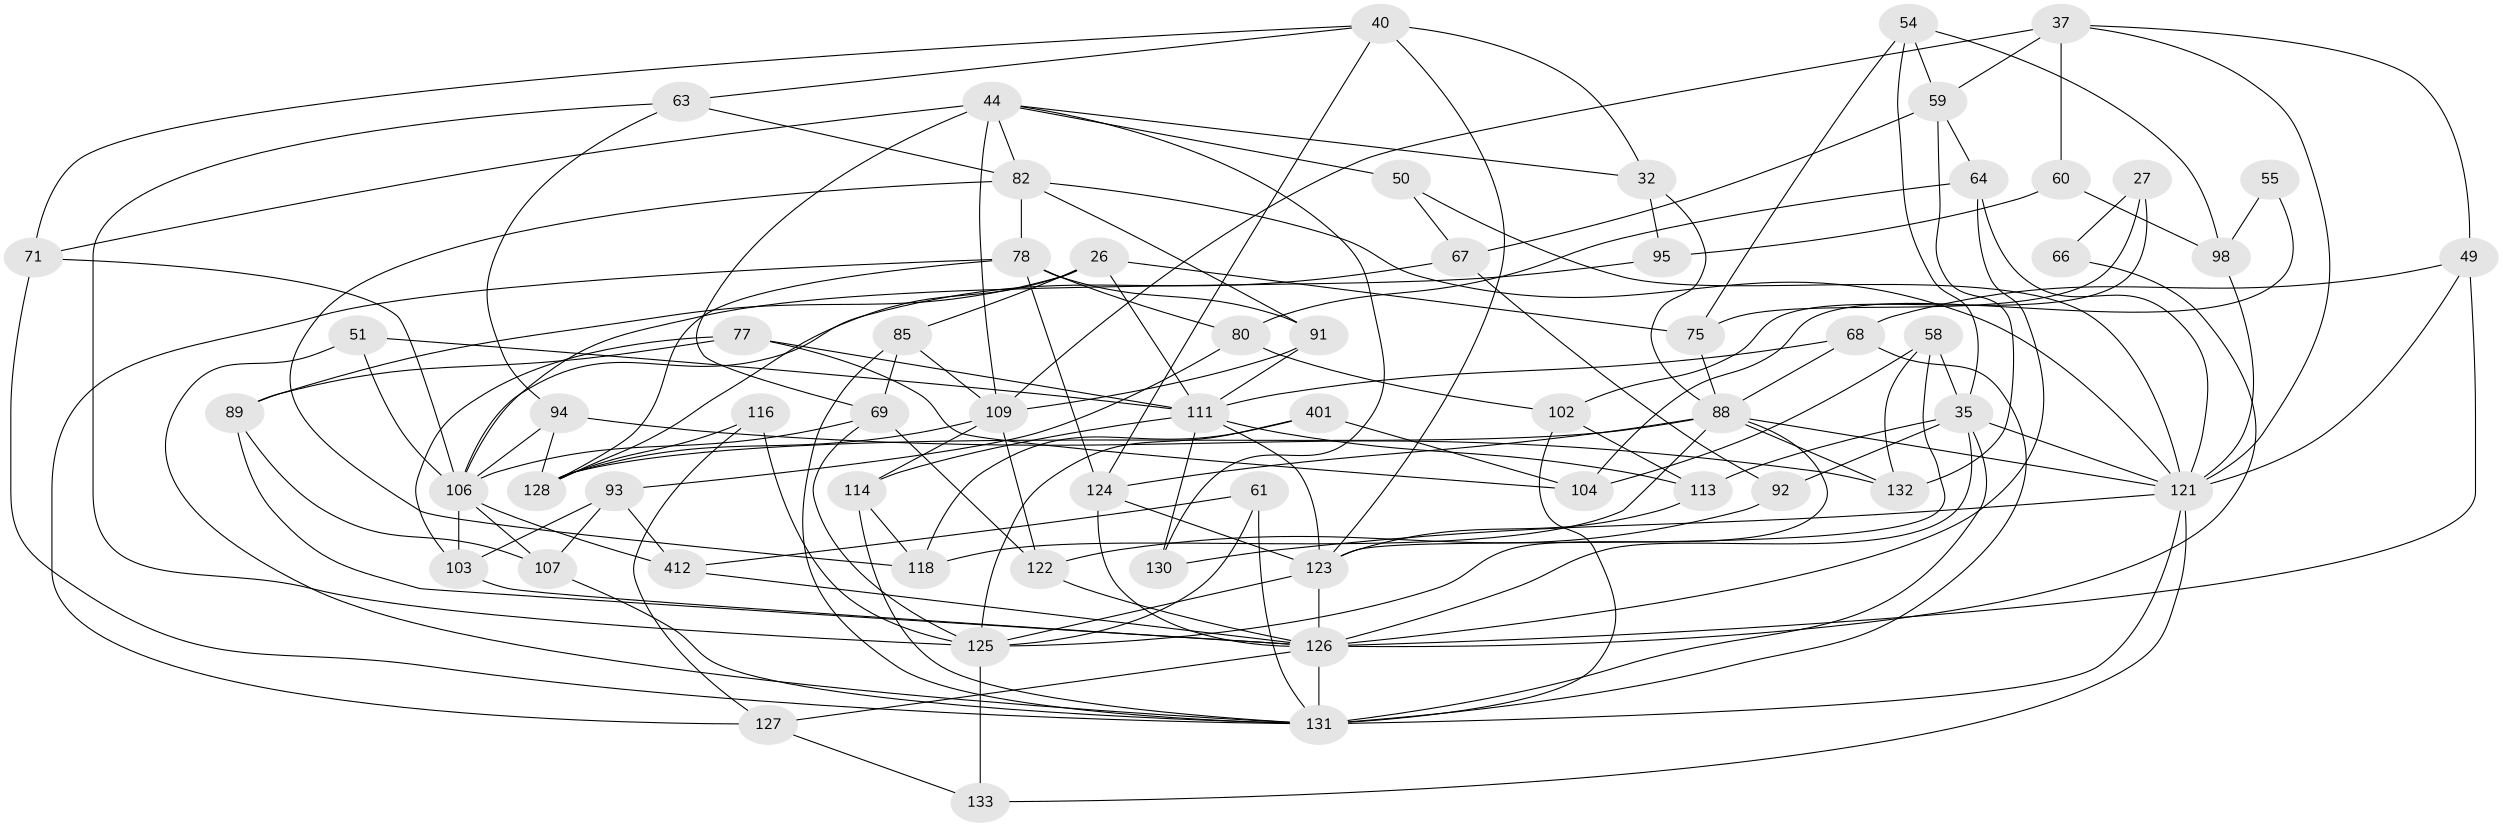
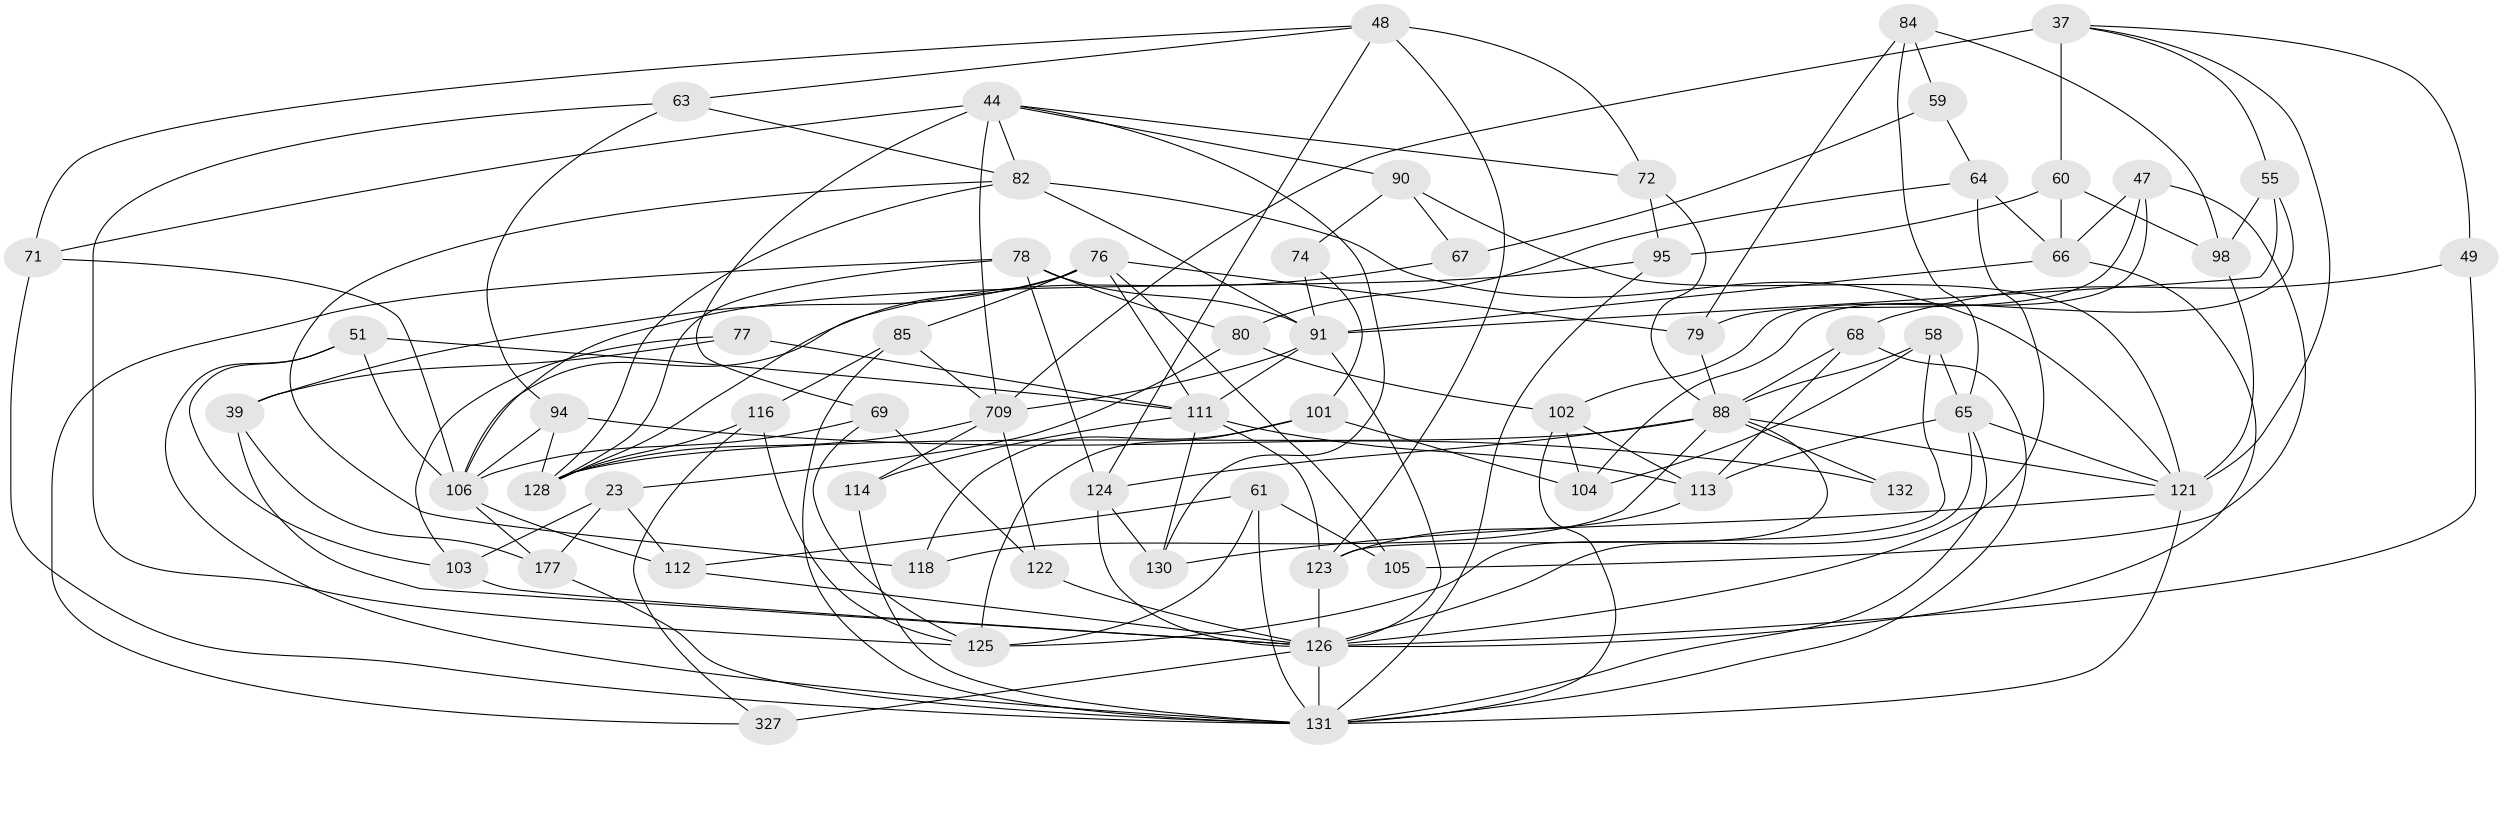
node "40": label "40" -> "48"
node "54": label "54" -> "84"
edge "37" -- "59": now "37" -- "55"
node "50": label "50" -> "90"
node "32": label "32" -> "72"
node "27": label "27" -> "47"
edge "82" -- "78": now "82" -- "128"
edge "60" -- "66": added
node "26": label "26" -> "76"
node "74": added
edge "66" -- "91": added
edge "64" -- "121": now "64" -- "66"
edge "55" -- "91": added
edge "59" -- "132": removed
node "75": label "75" -> "79"
edge "68" -- "111": now "68" -- "113"
edge "85" -- "69": now "85" -- "116"
edge "49" -- "121": removed
edge "58" -- "132": now "58" -- "88"
node "89": label "89" -> "39"
node "109": label "109" -> "709"
node "401": label "401" -> "101"
node "35": label "35" -> "65"
edge "77" -- "104": now "102" -- "104"
edge "95" -- "131": added
node "93": label "93" -> "23"
node "92": removed
edge "91" -- "126": added
edge "106" -- "103": now "51" -- "103"
edge "114" -- "118": removed
edge "124" -- "123": now "124" -- "130"
node "107": label "107" -> "177"
node "412": label "412" -> "112"
node "105": added
edge "123" -- "125": removed
node "127": label "127" -> "327"
node "133": removed
